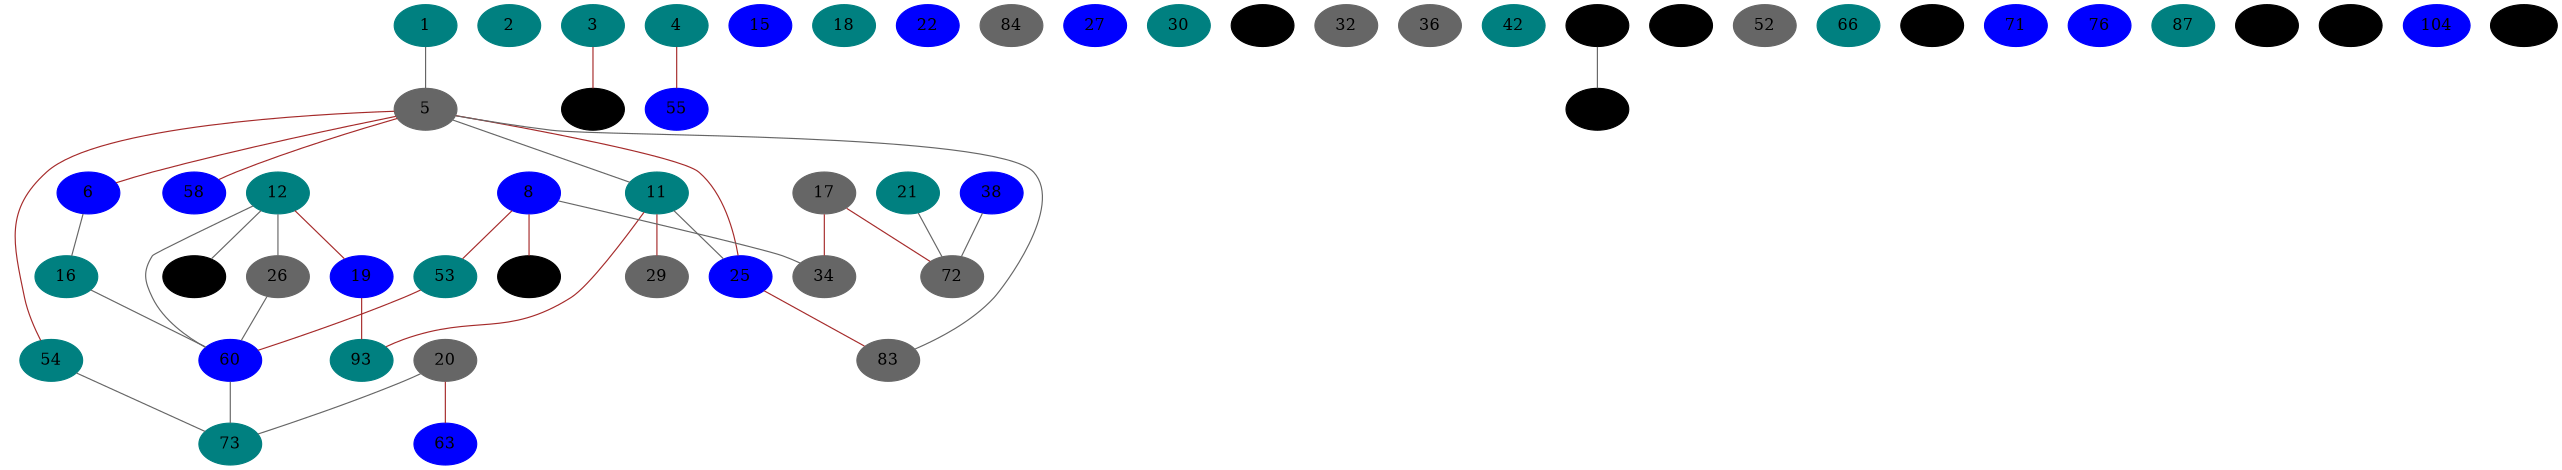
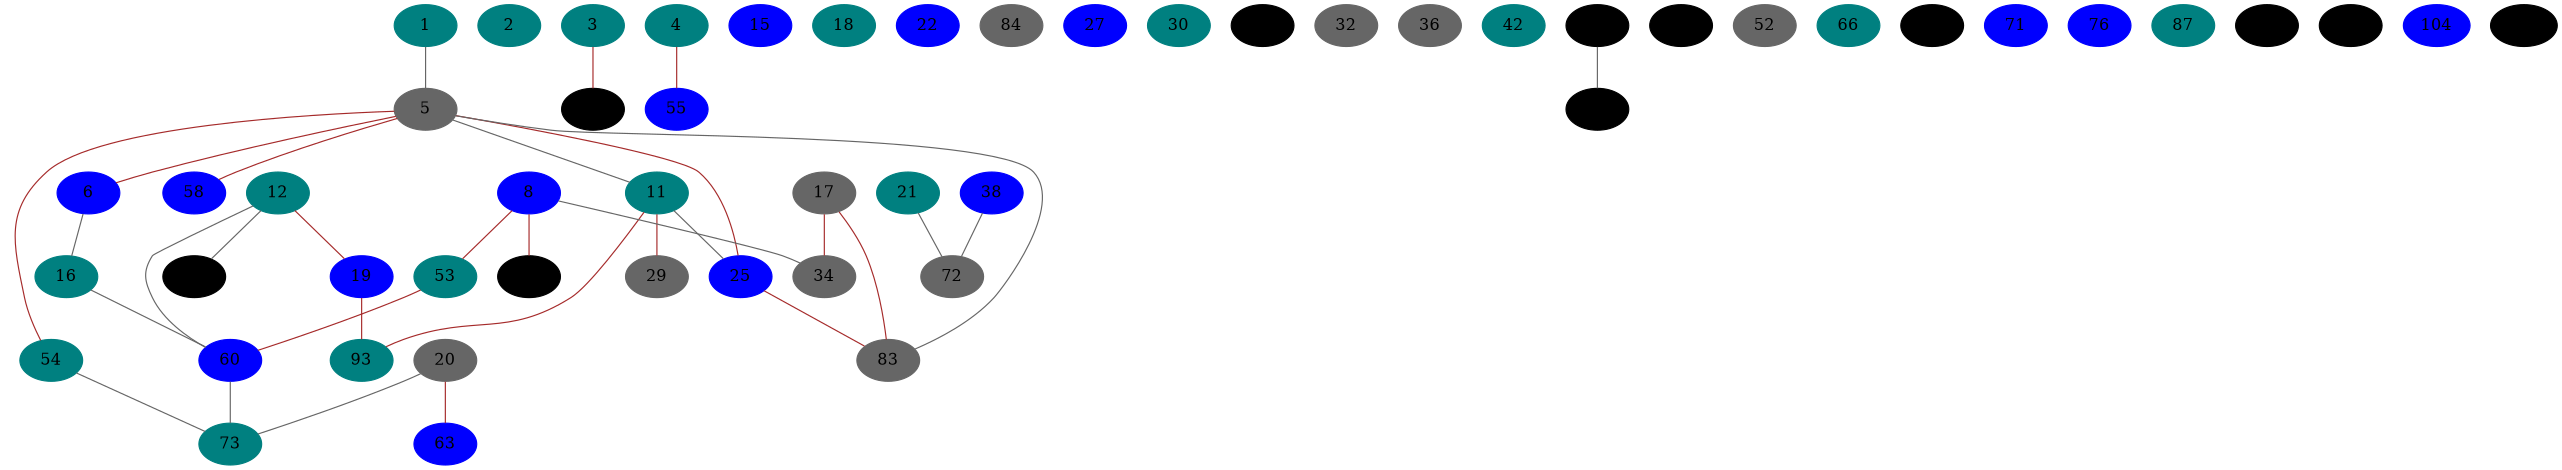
edge "17" -- "72": now "17" -- "83"
node "26": removed
